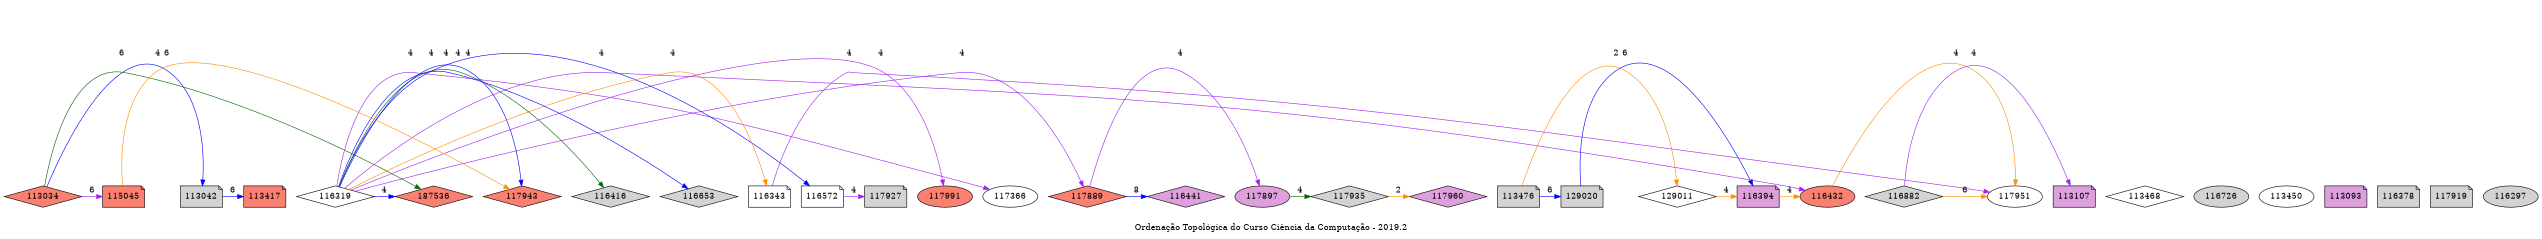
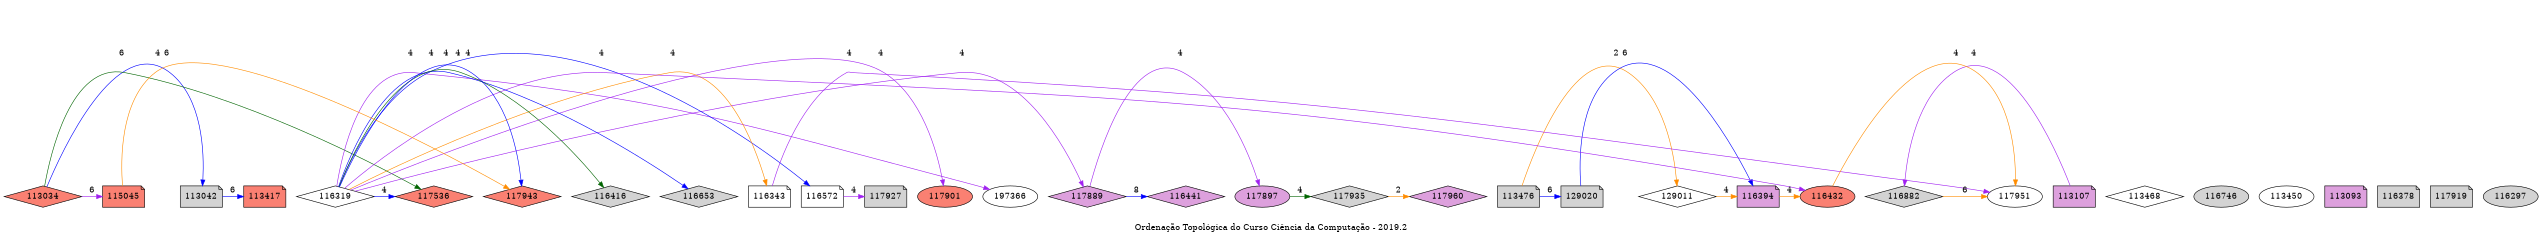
edge "116882" -> "113107": reversed
node "187536": label "187536" -> "117536"
node "117991": label "117991" -> "117901"
node "117366": label "117366" -> "197366"
node "117889": fillcolor salmon -> plum
node "116726": label "116726" -> "116746"
